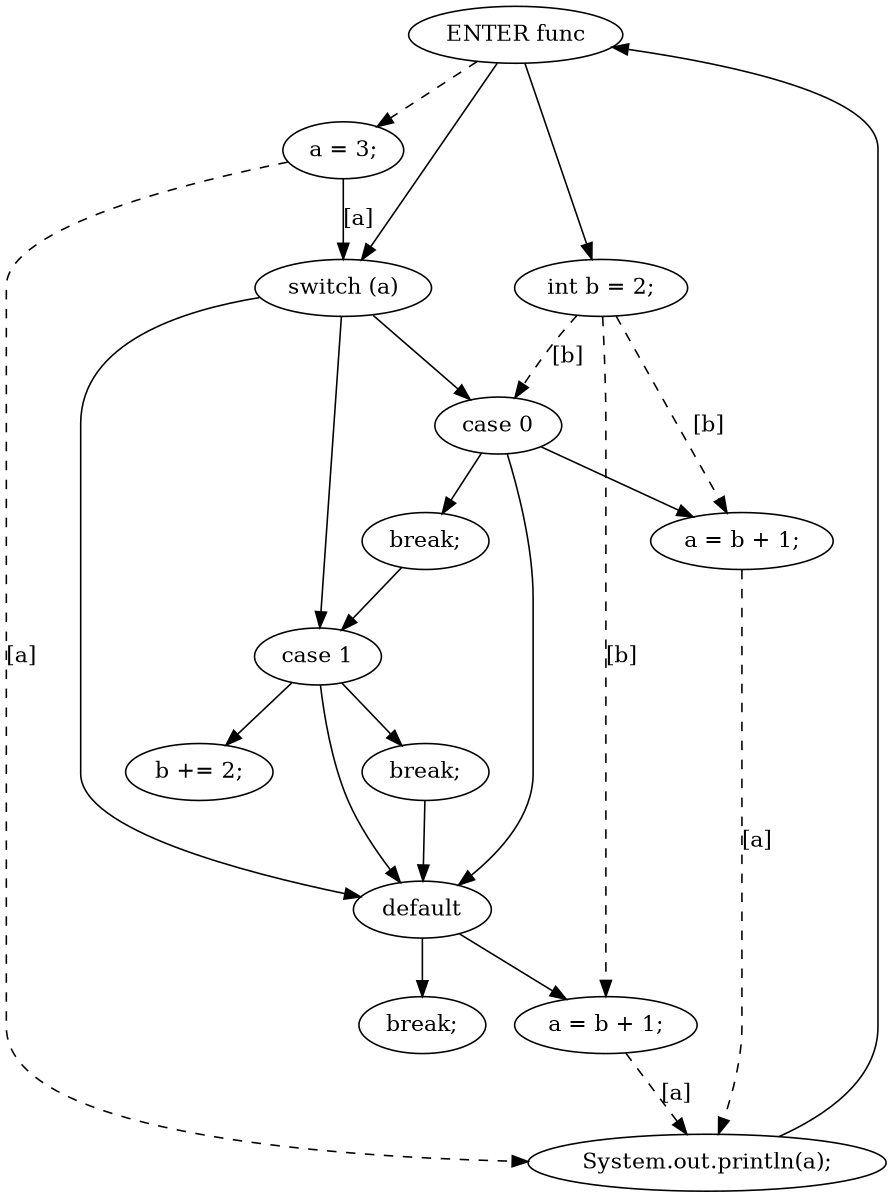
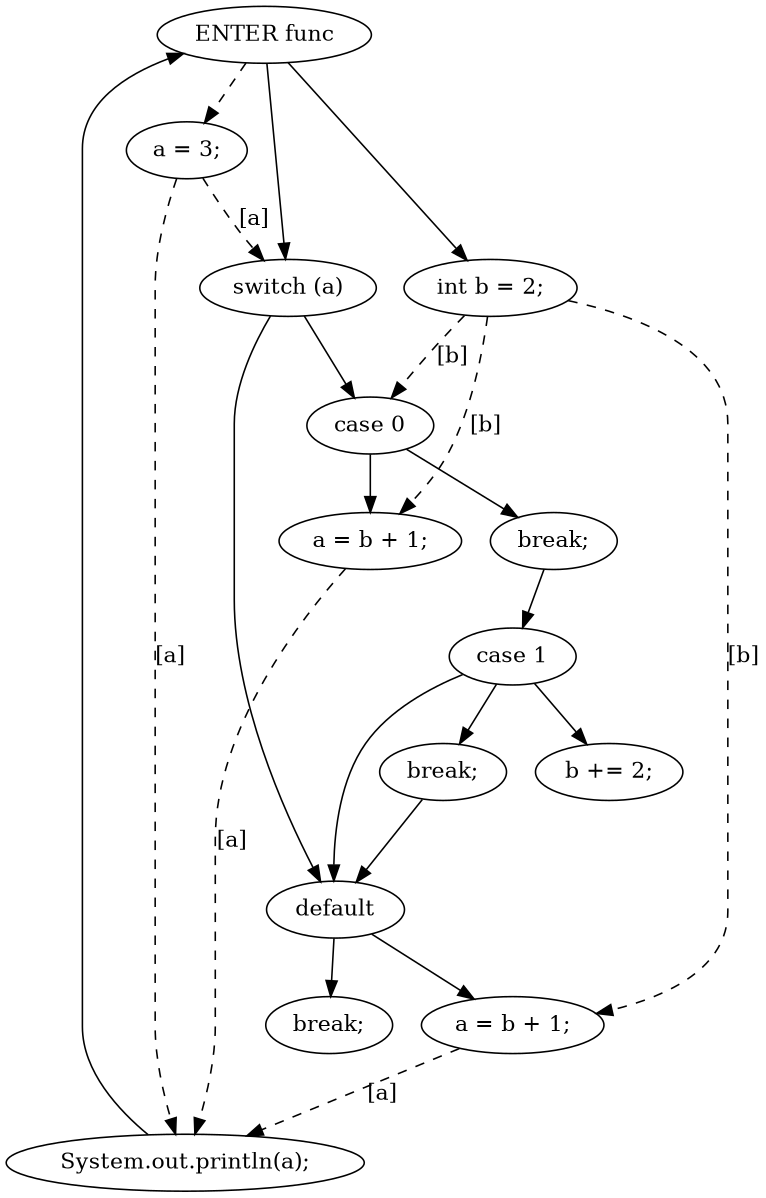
edge "a = 3;" -> "switch (a)": style solid -> dashed
edge "switch (a)" -> "case 1": removed
edge "case 0" -> "default": removed
